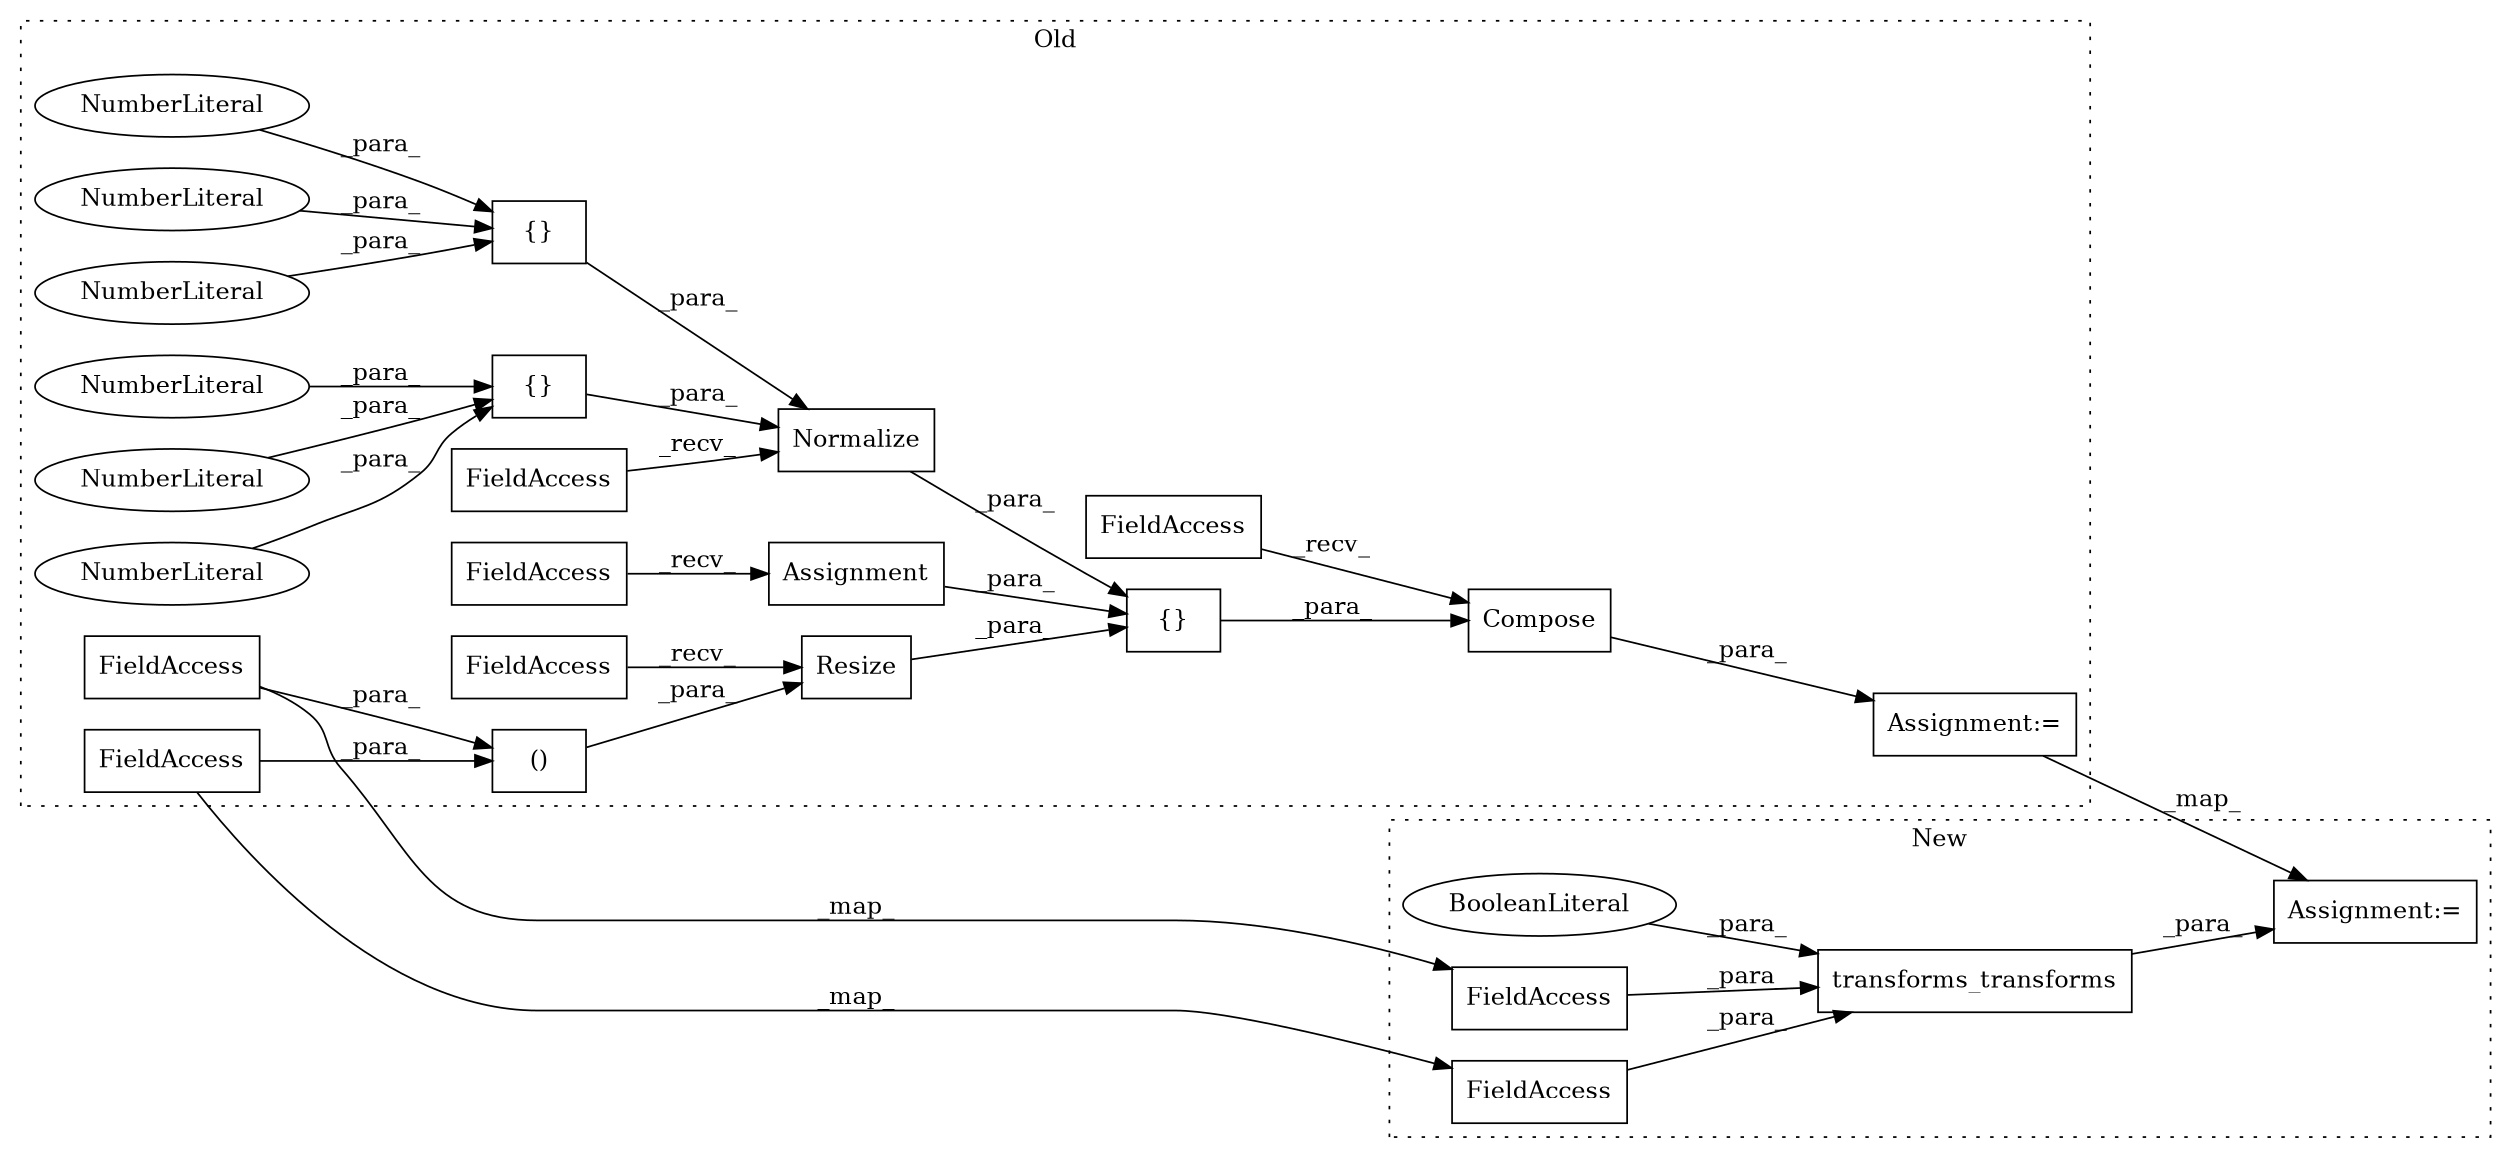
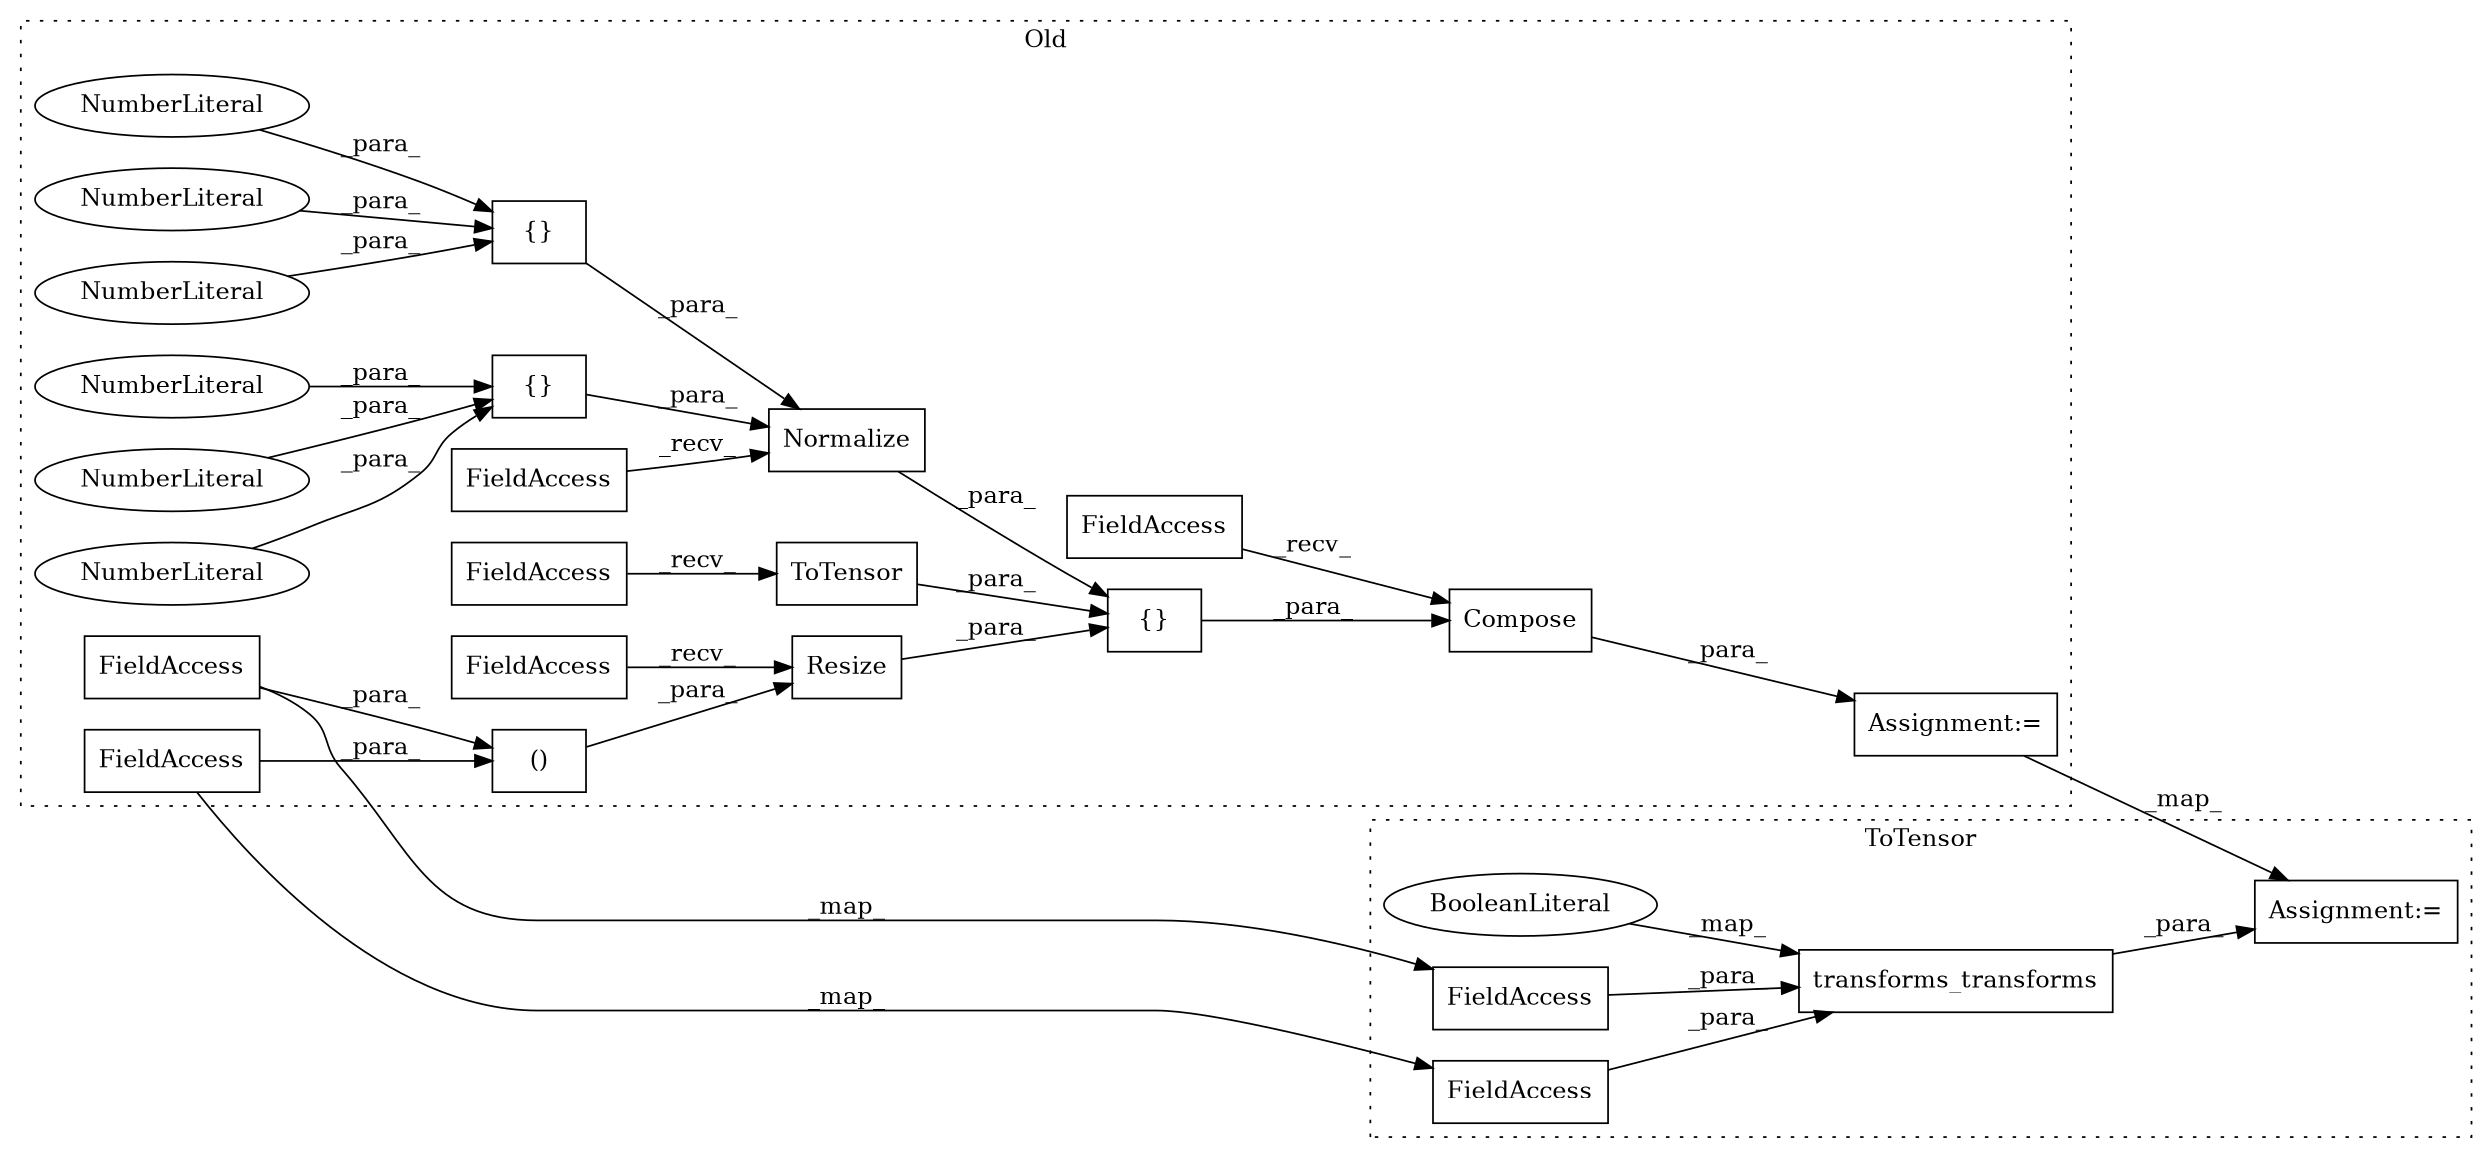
node "Assignment": label "Assignment" -> "ToTensor"
cluster "New": label "New" -> "ToTensor"
edge "BooleanLiteral" -> "transforms_transforms": label "_para_" -> "_map_"
